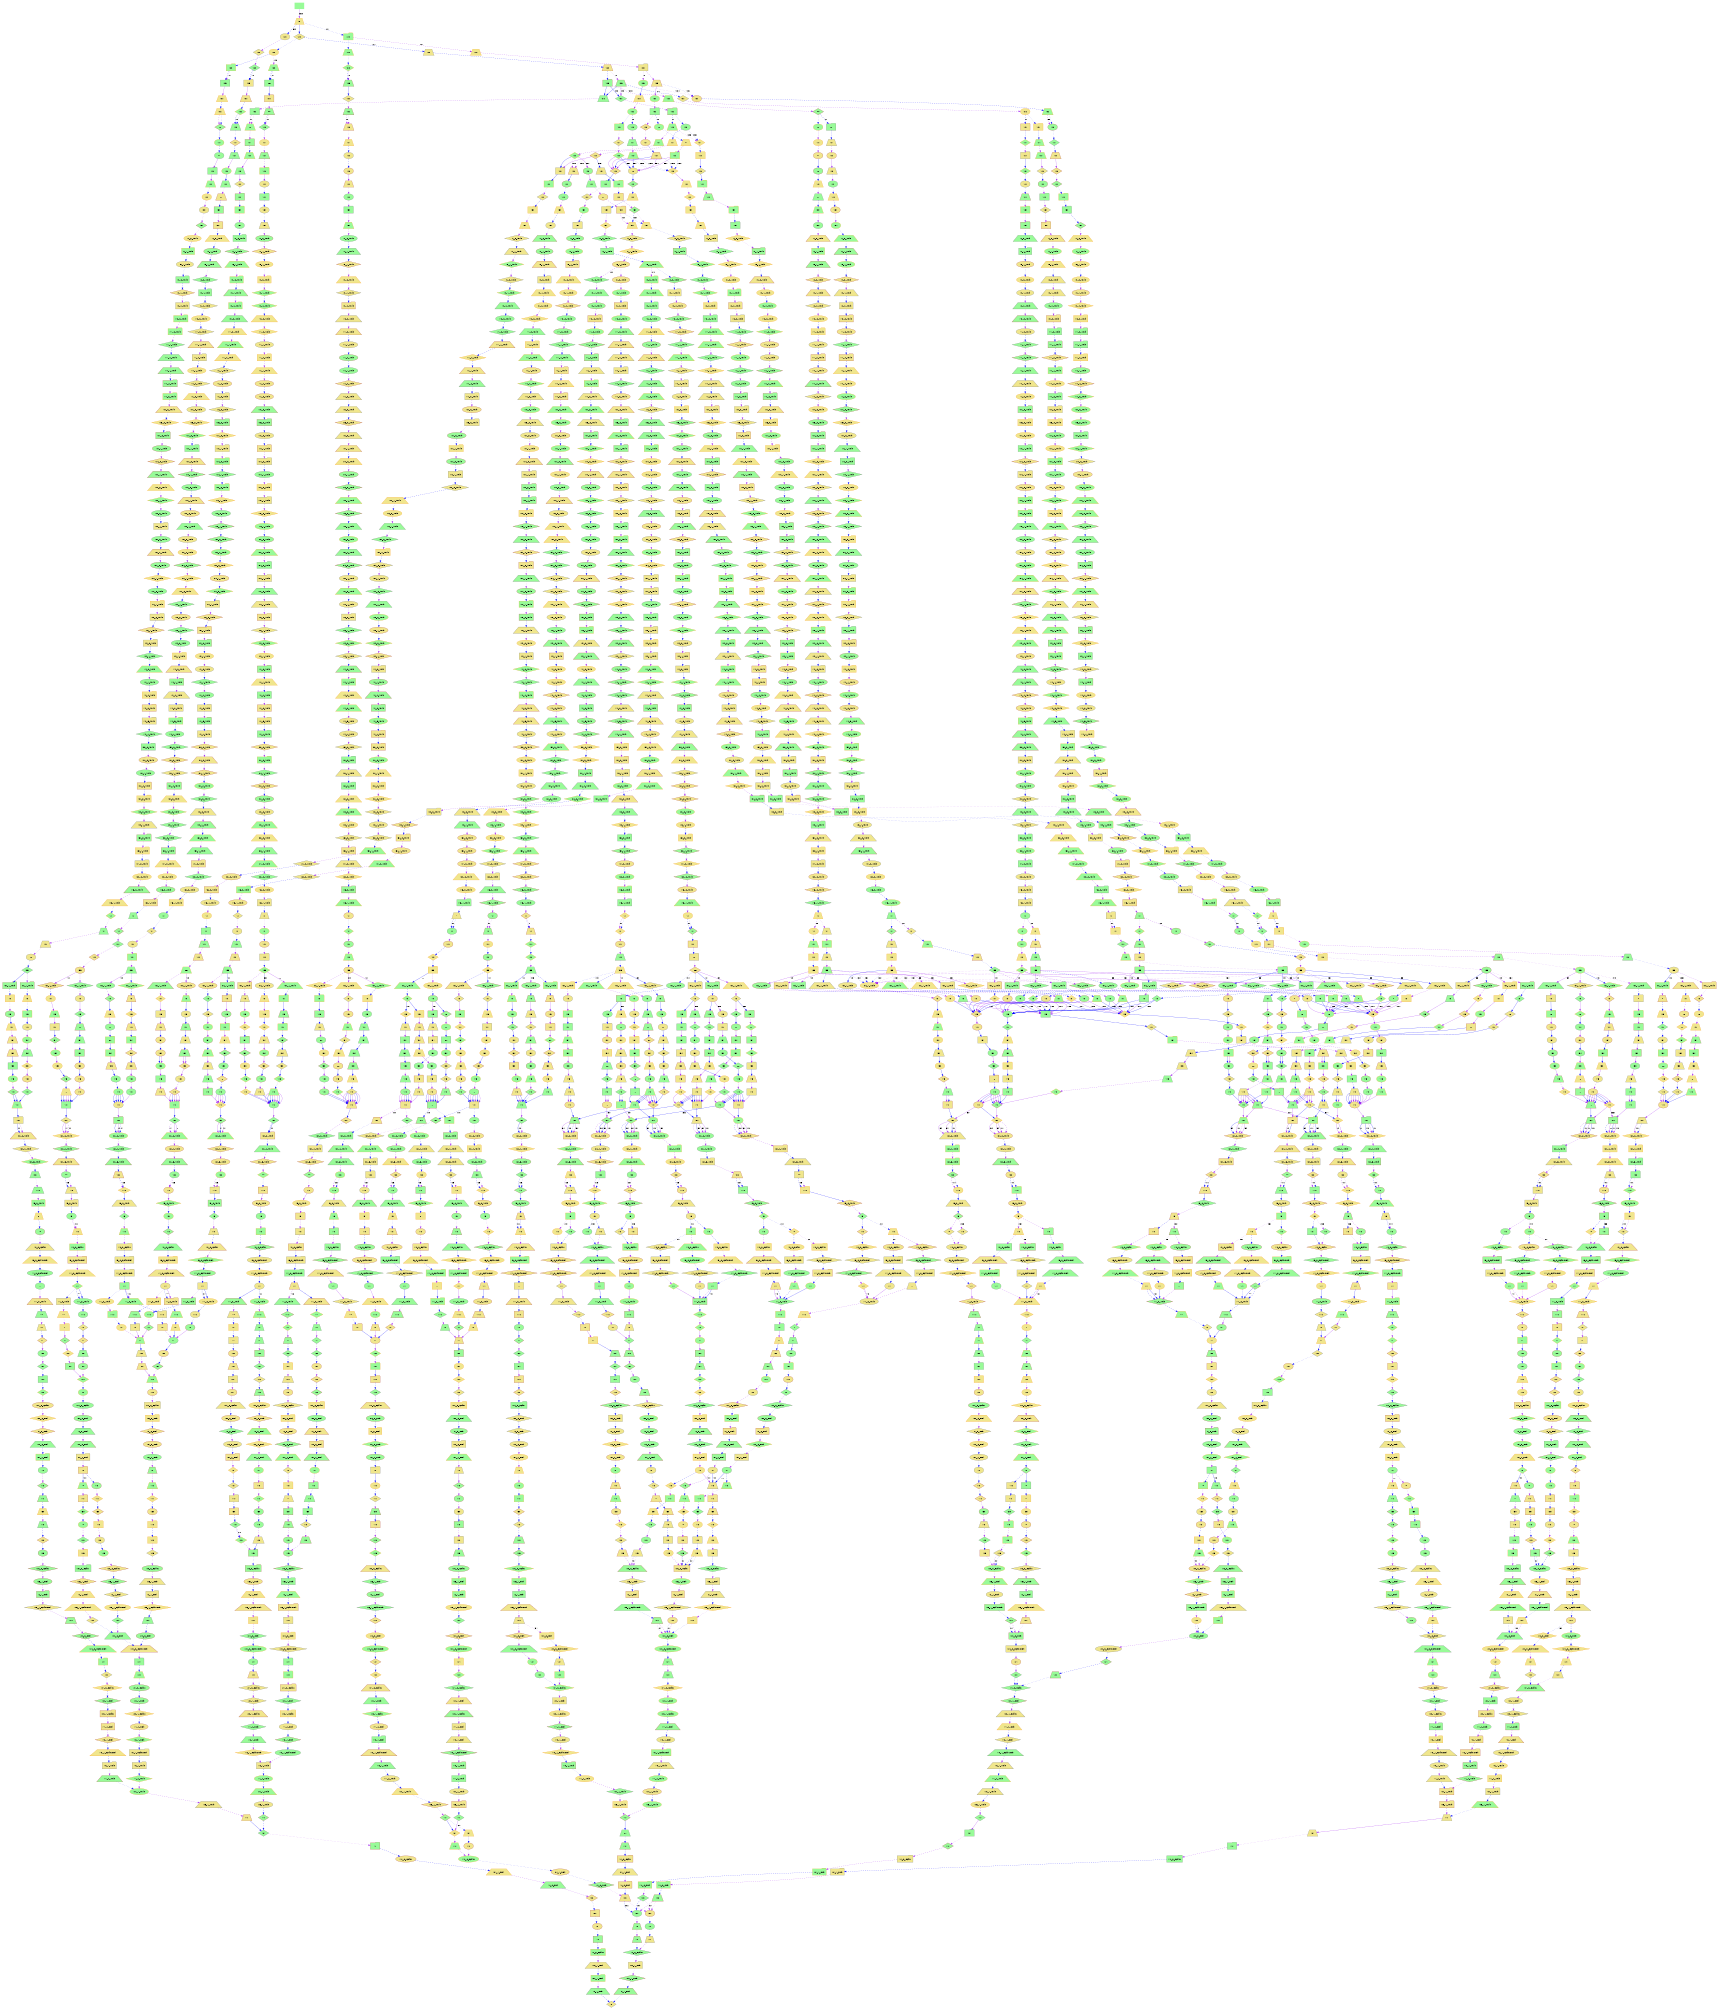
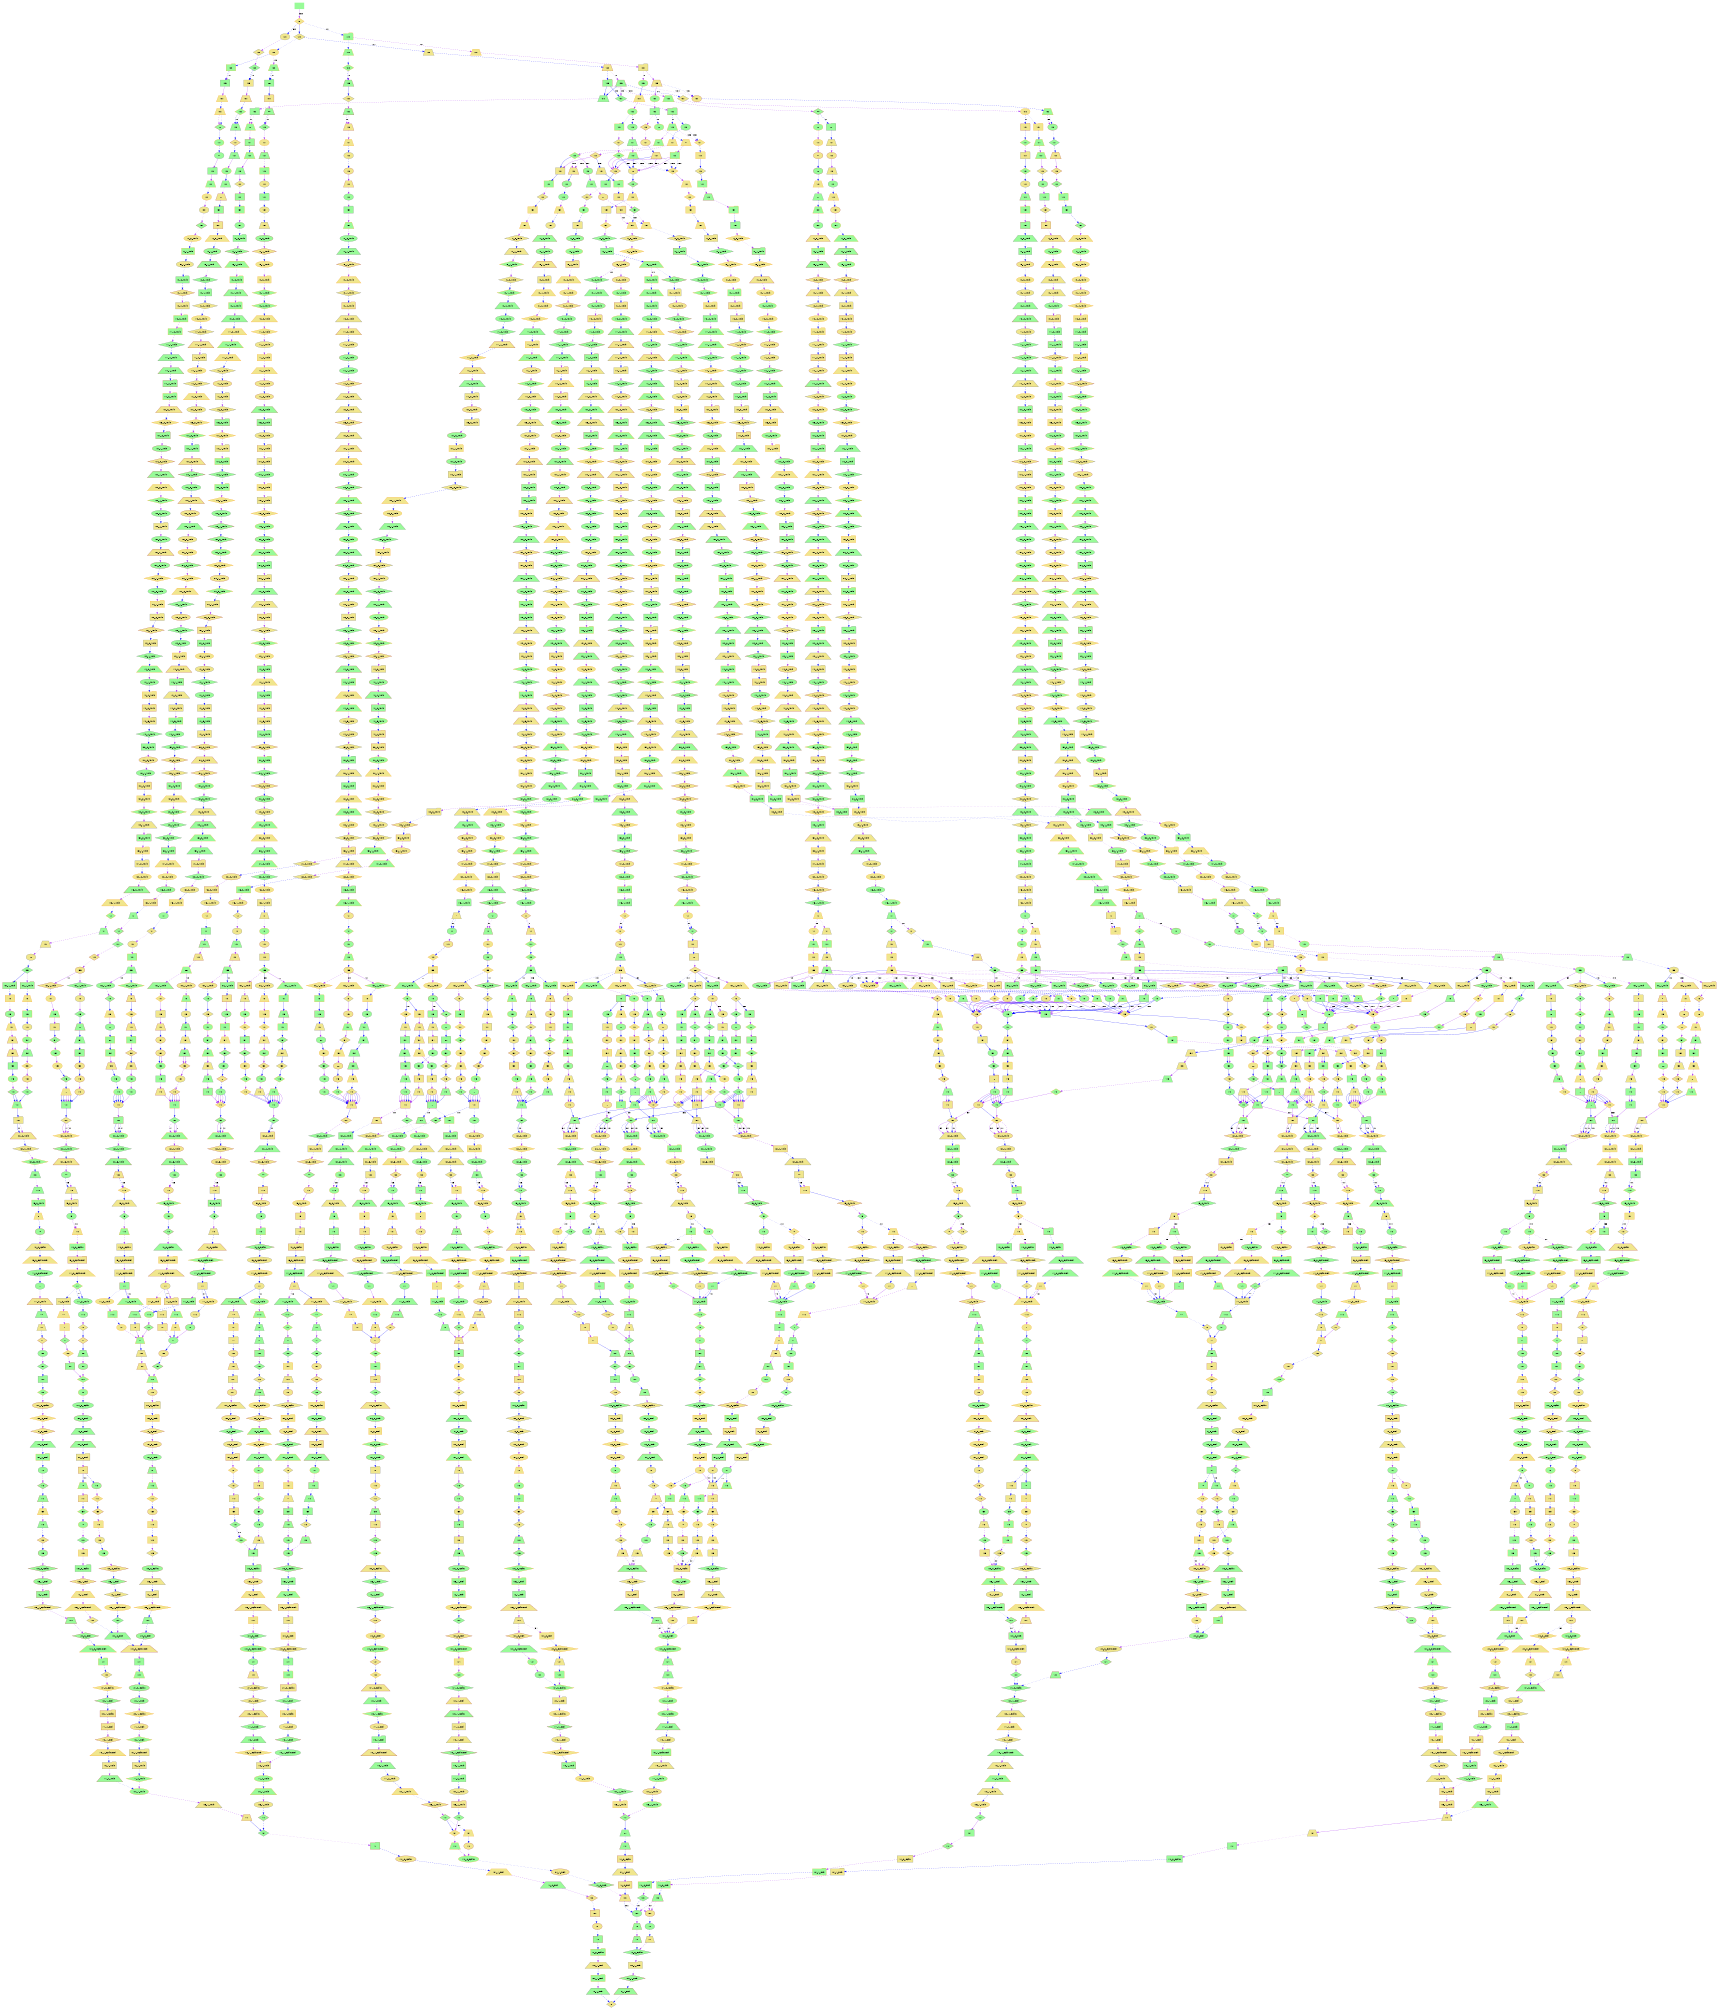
node "v3": shape trapezium -> diamond
